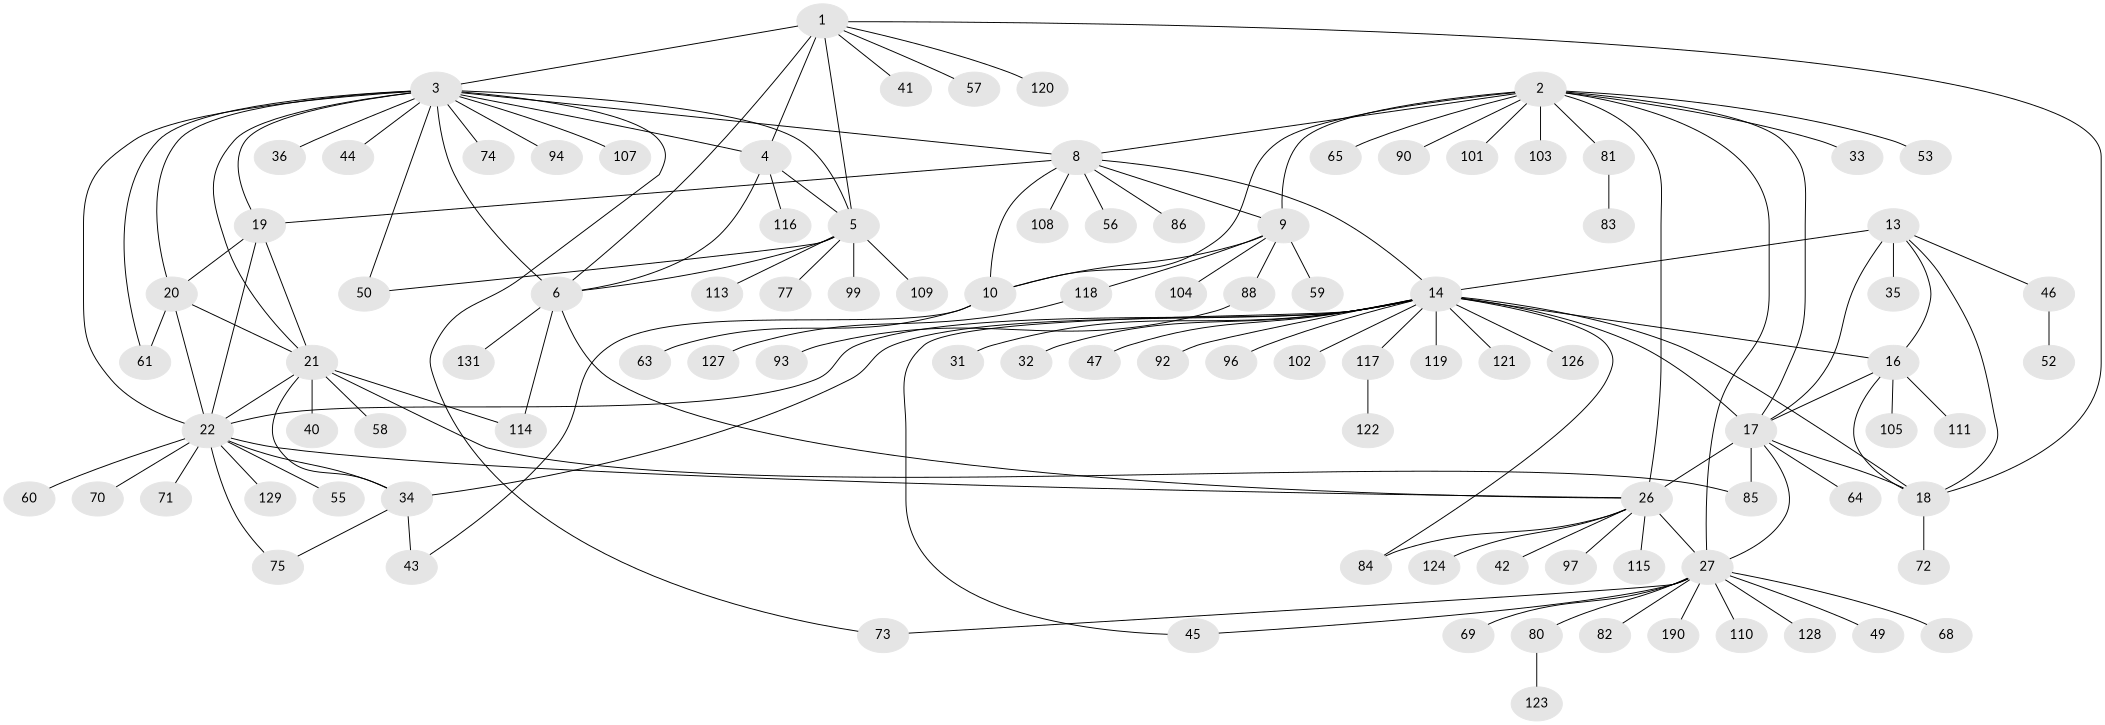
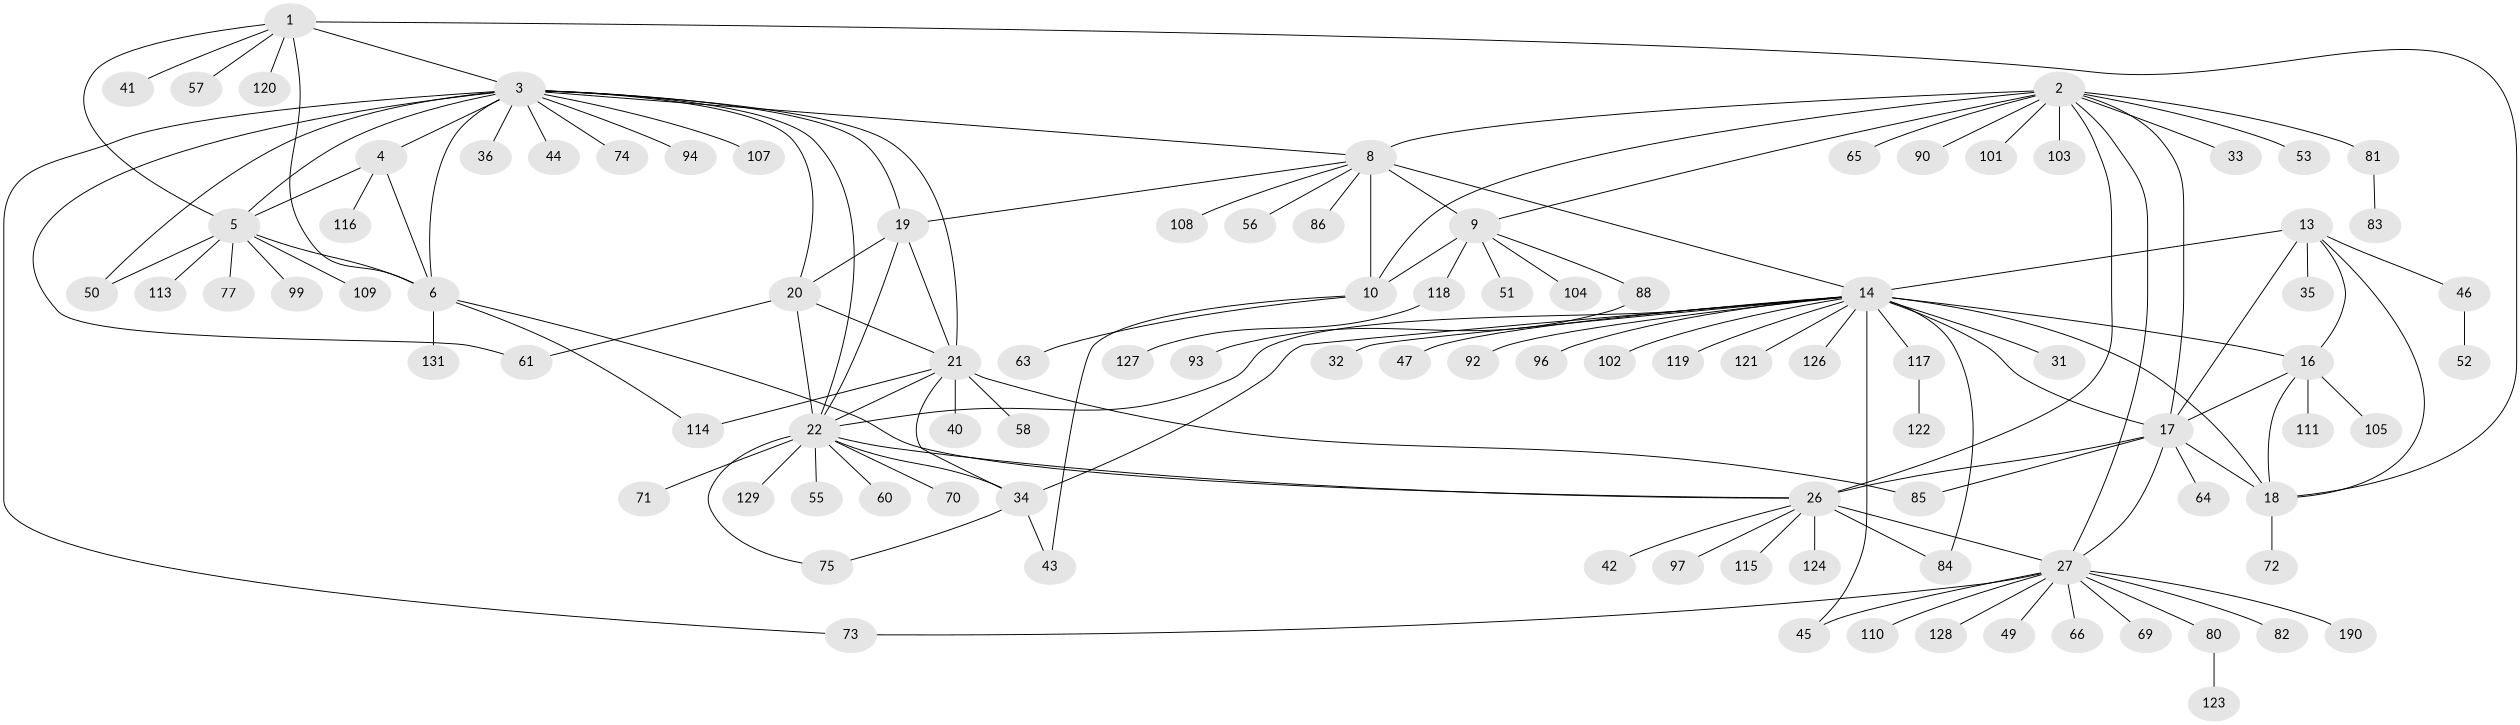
edge "1" -- "4": removed
node "59": label "59" -> "51"
node "68": label "68" -> "66"
